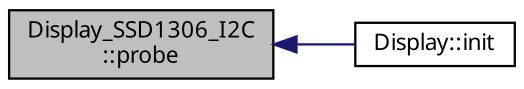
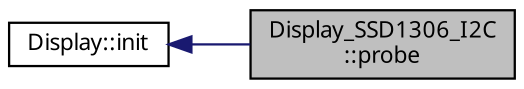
edge "Display::init" -> "Display_SSD1306_I2C ::probe": reversed
